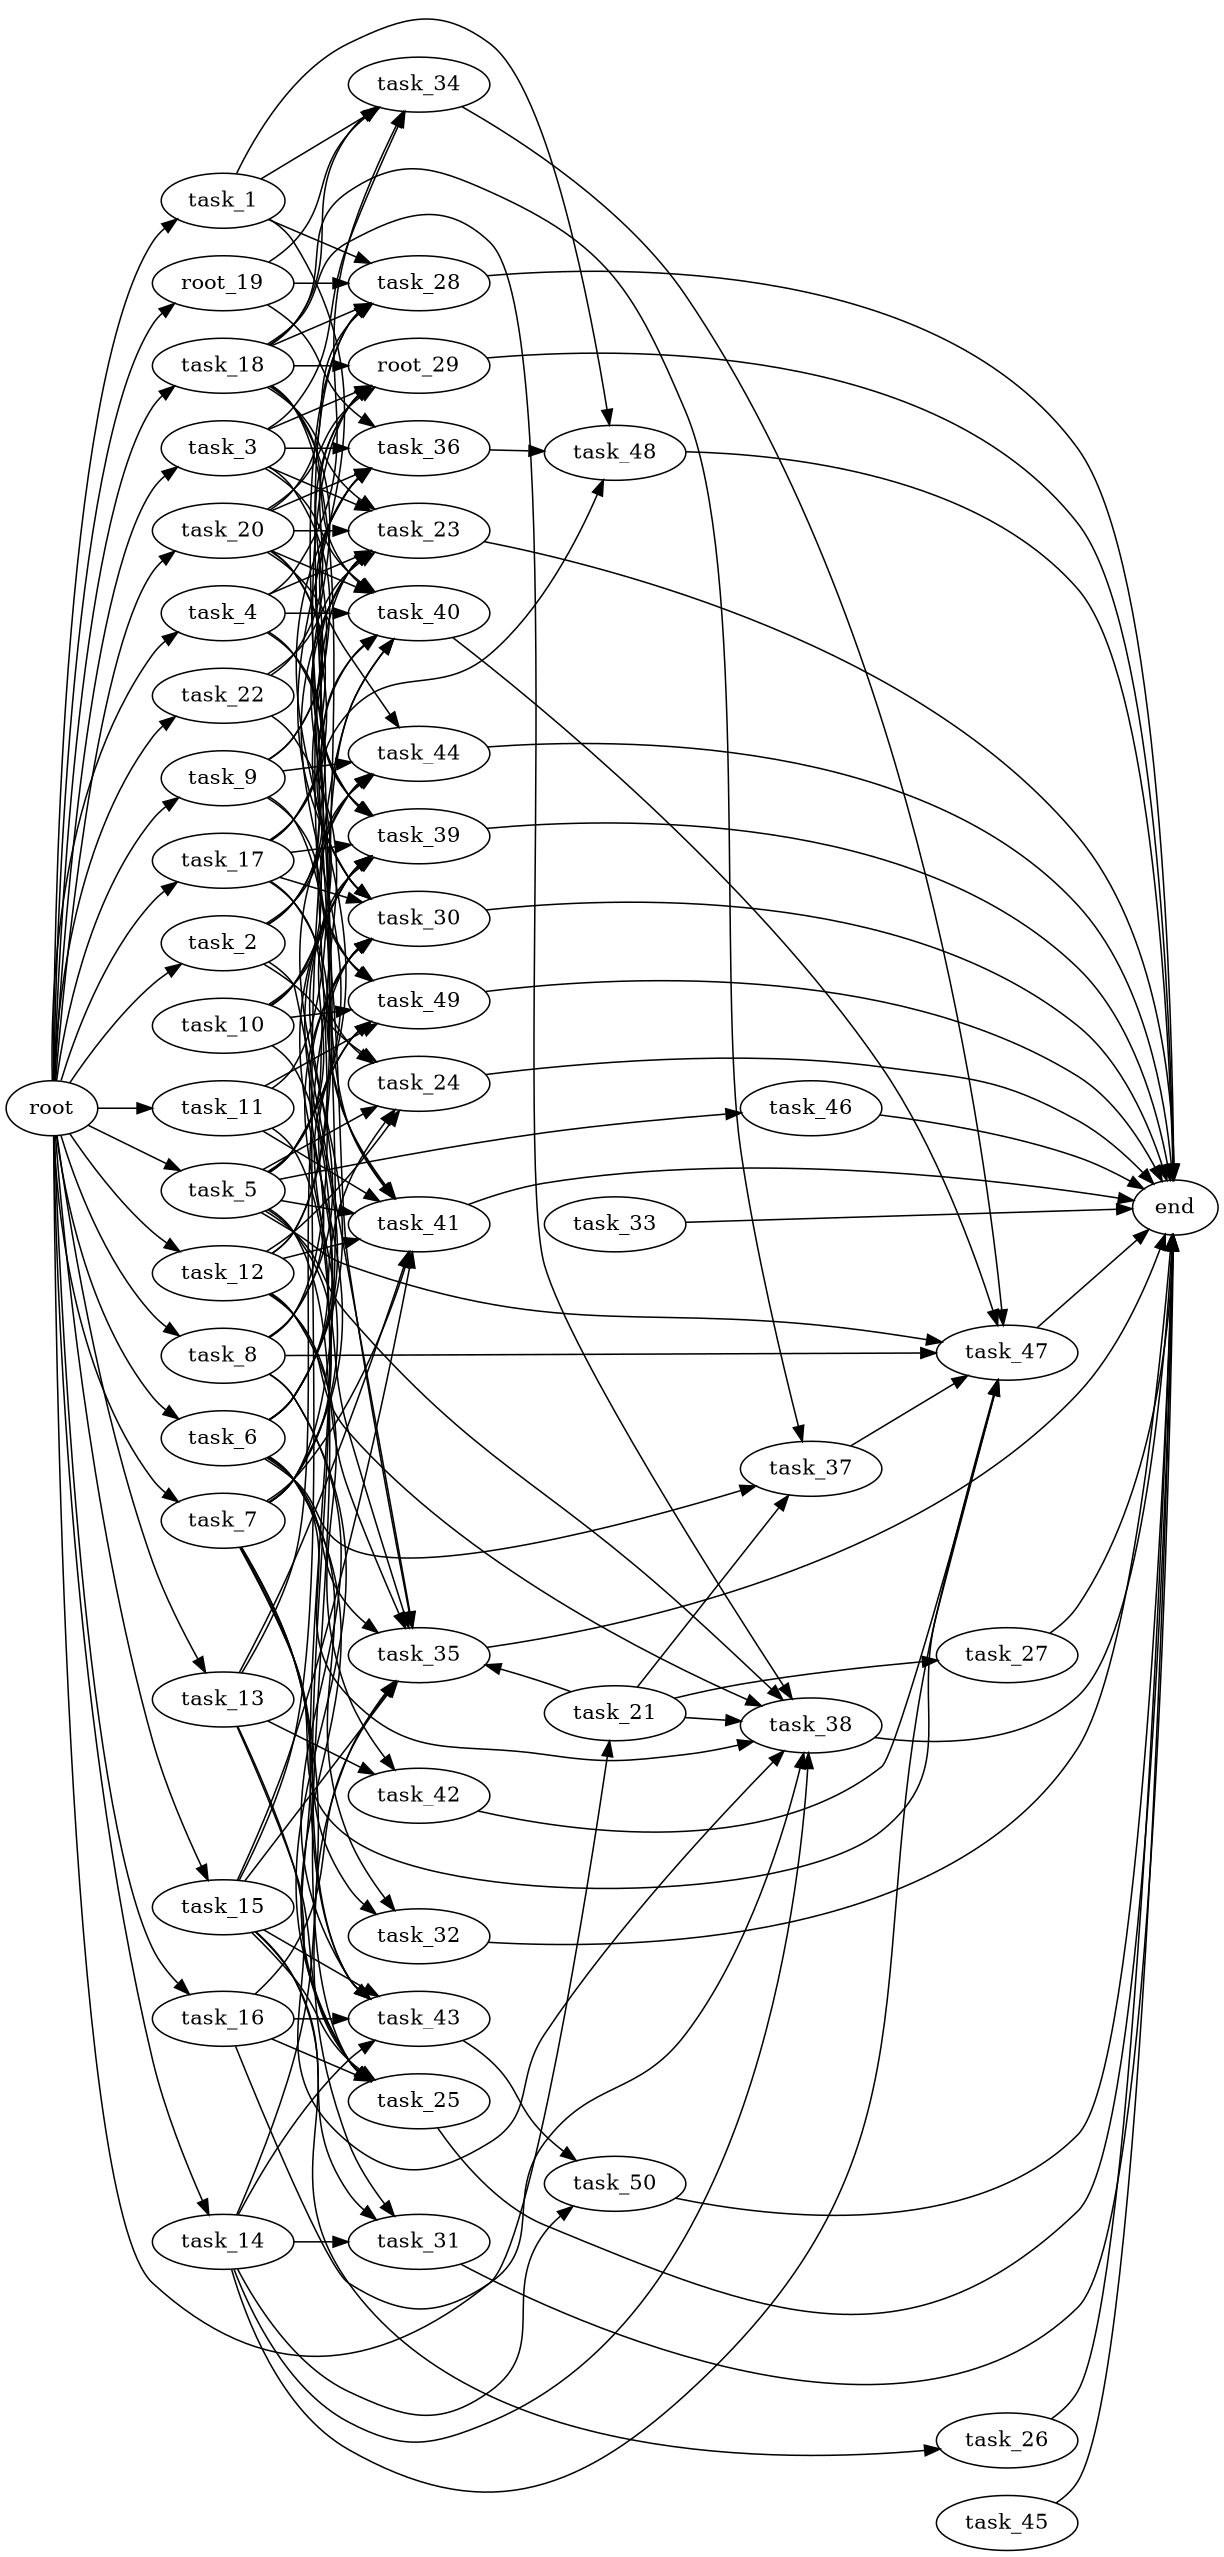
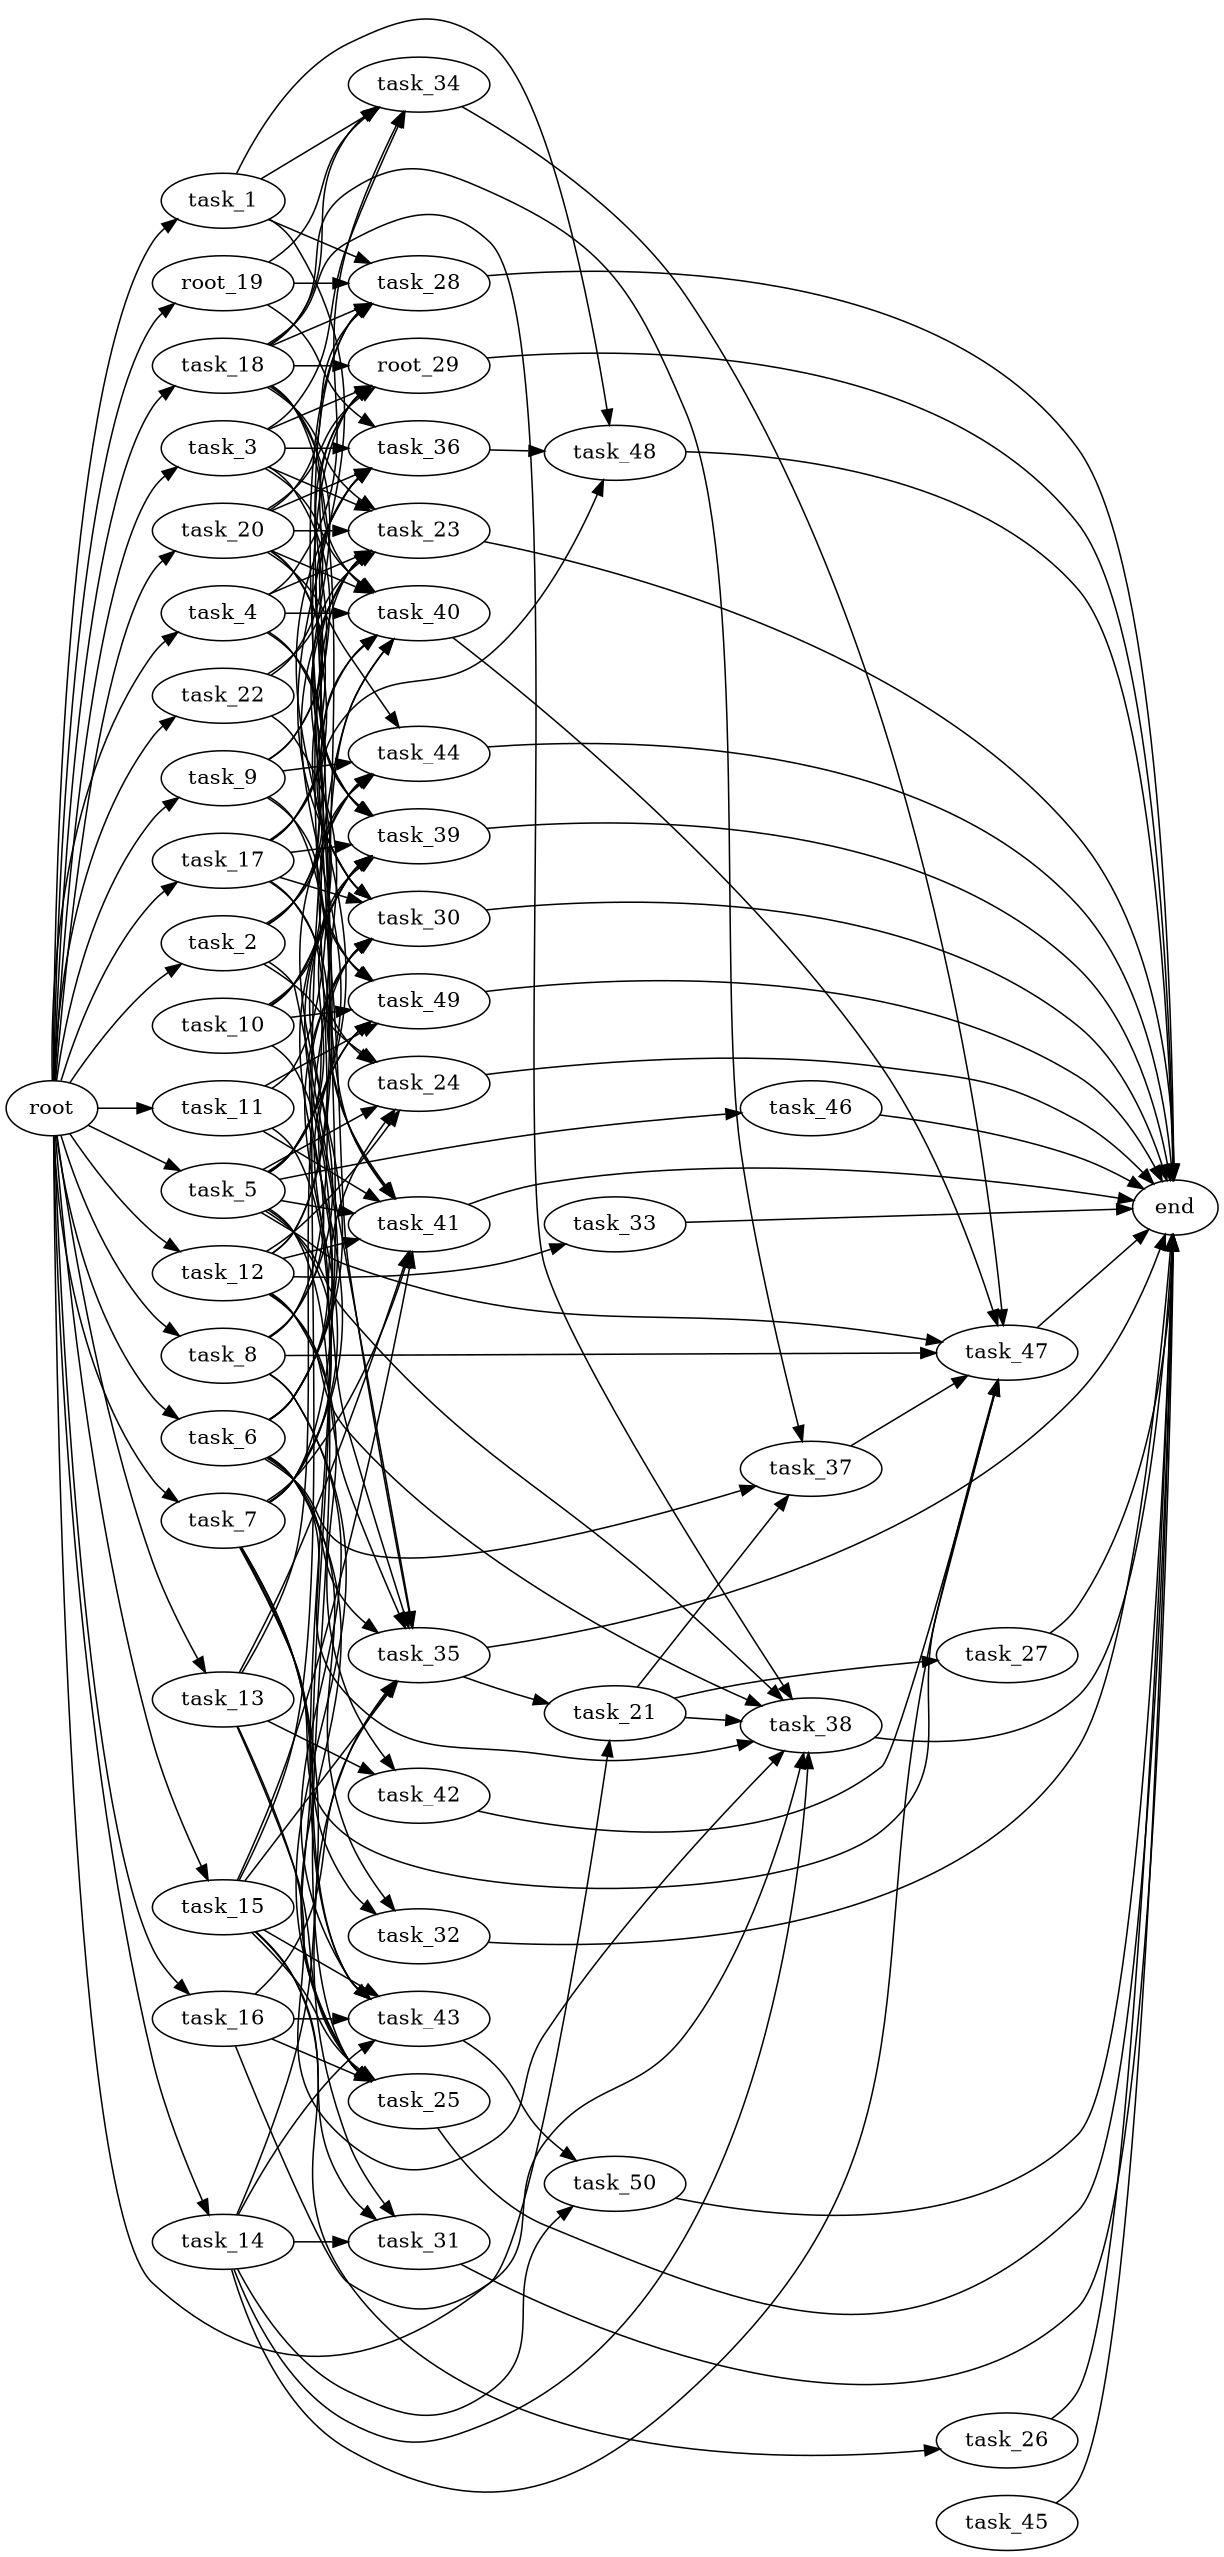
edge "task_12" -> "task_33": added
edge "task_21" -> "task_35": reversed
